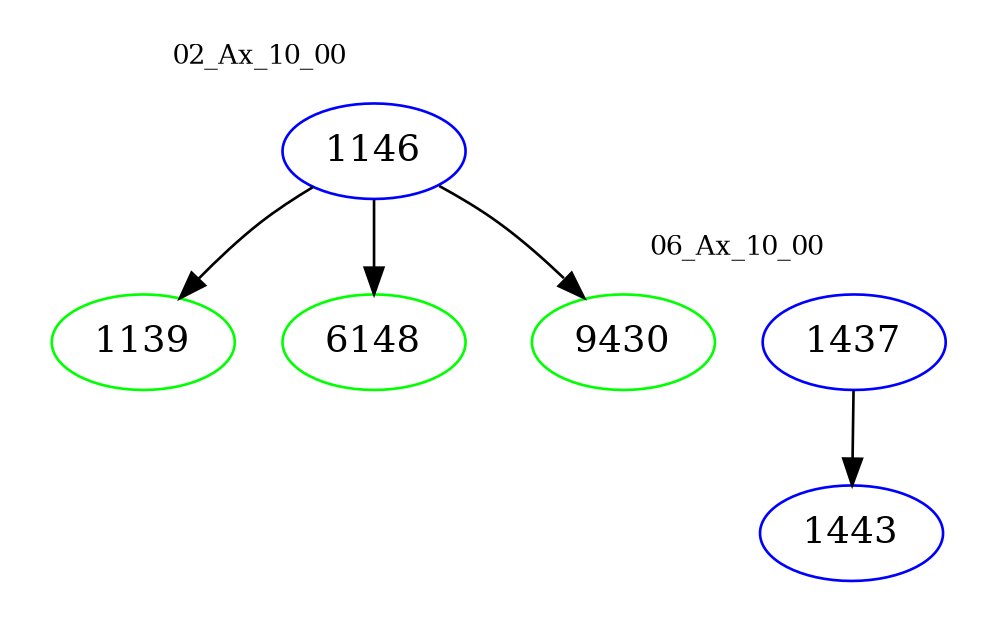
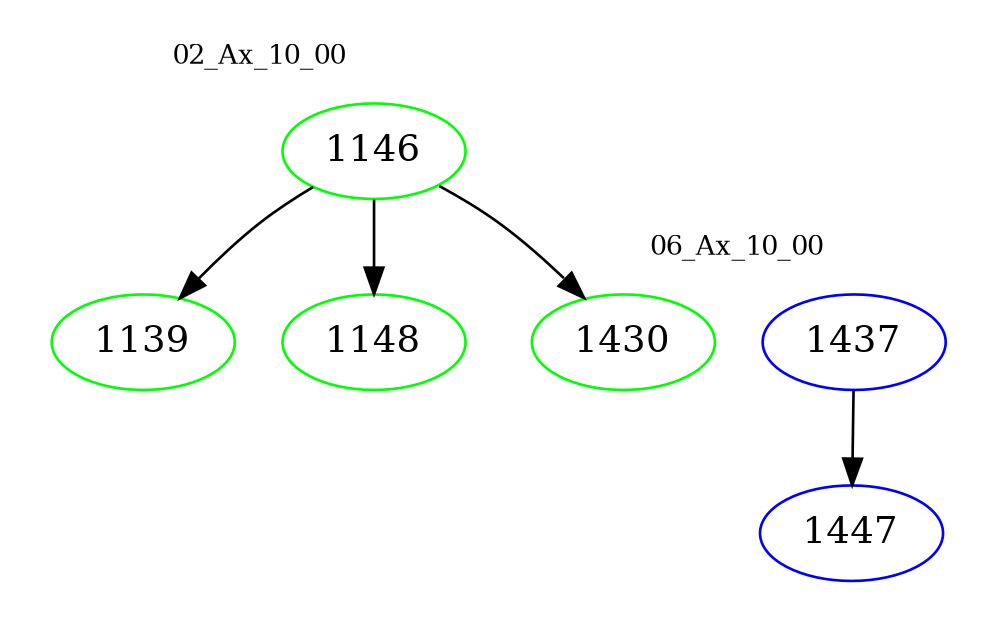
node "1146": color blue -> green
node "6148": label "6148" -> "1148"
node "9430": label "9430" -> "1430"
node "1443": label "1443" -> "1447"
